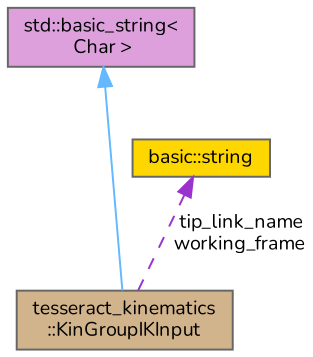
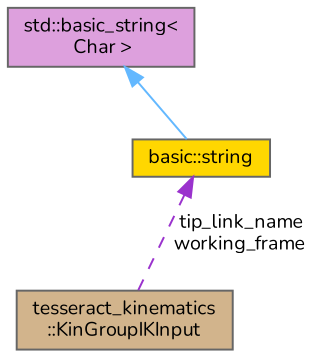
edge "tesseract_kinematics ::KinGroupIKInput" -> "std::basic_string< Char >": now "basic::string" -> "std::basic_string< Char >"
